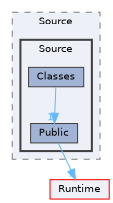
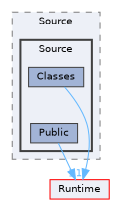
edge "Classes" -> "Public": now "Classes" -> "Runtime"
